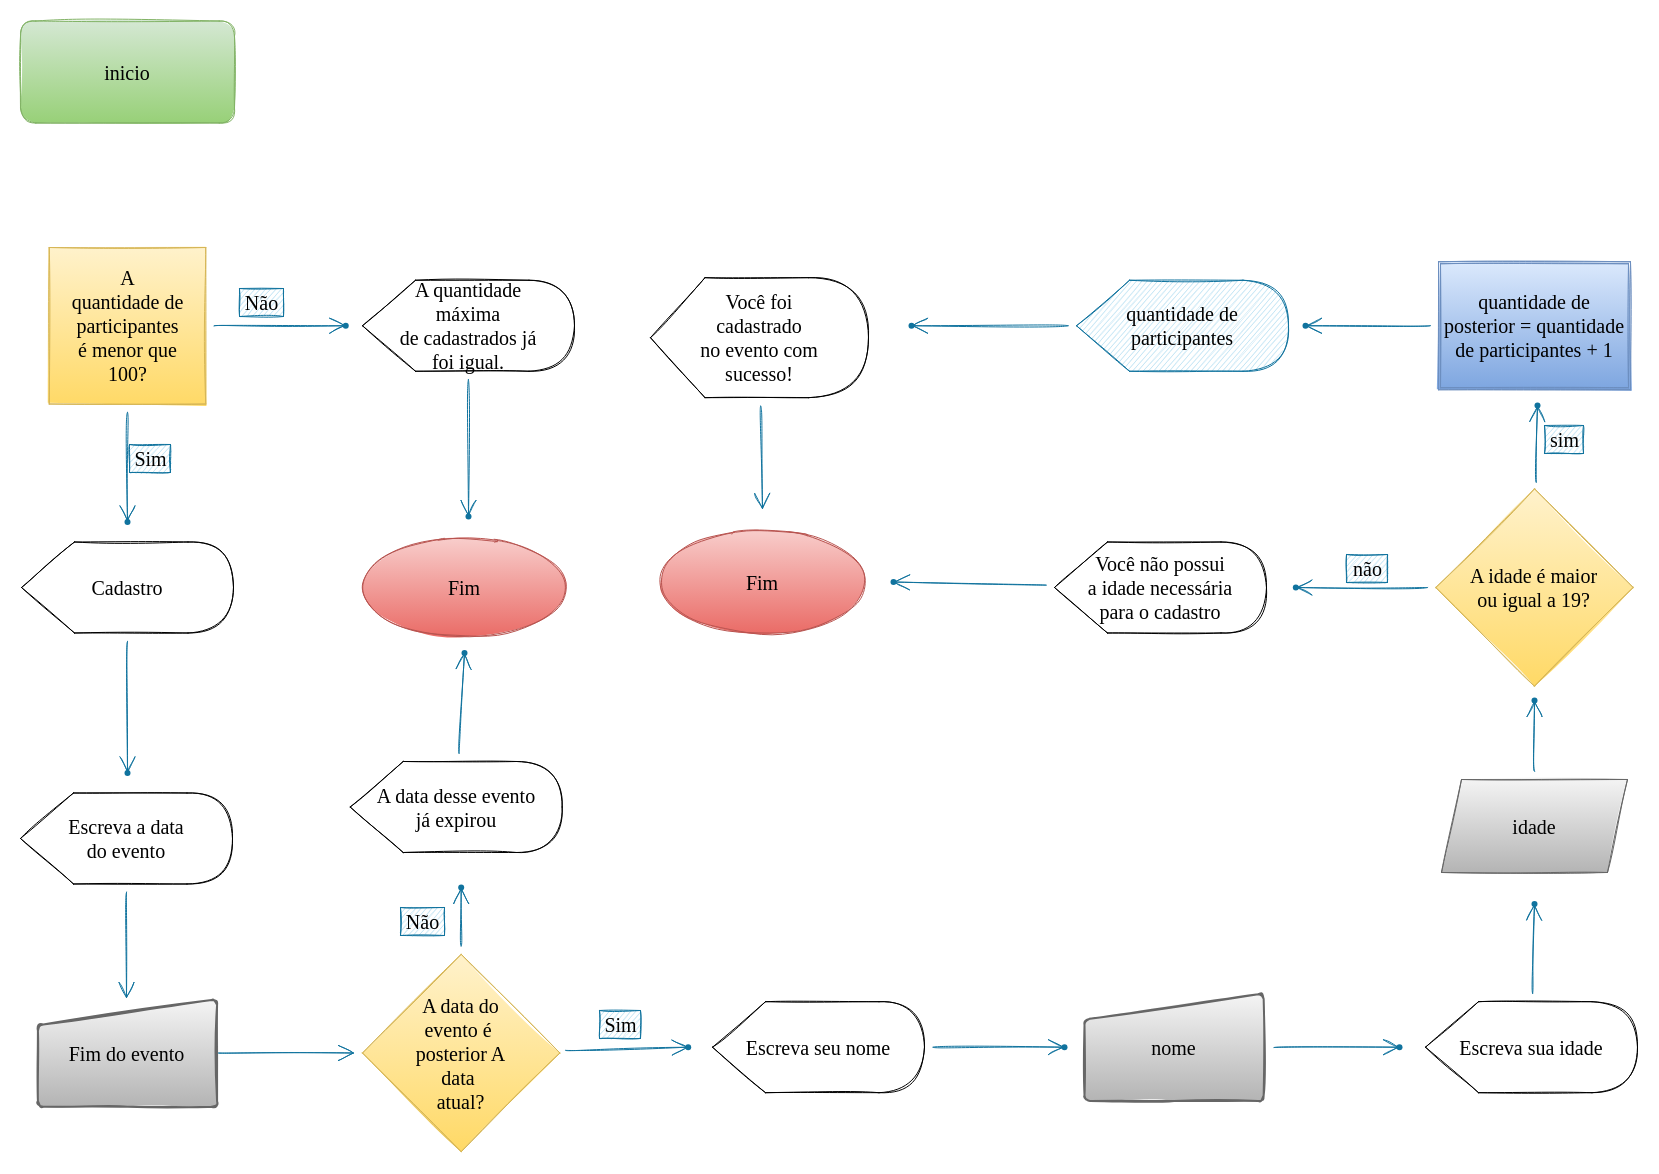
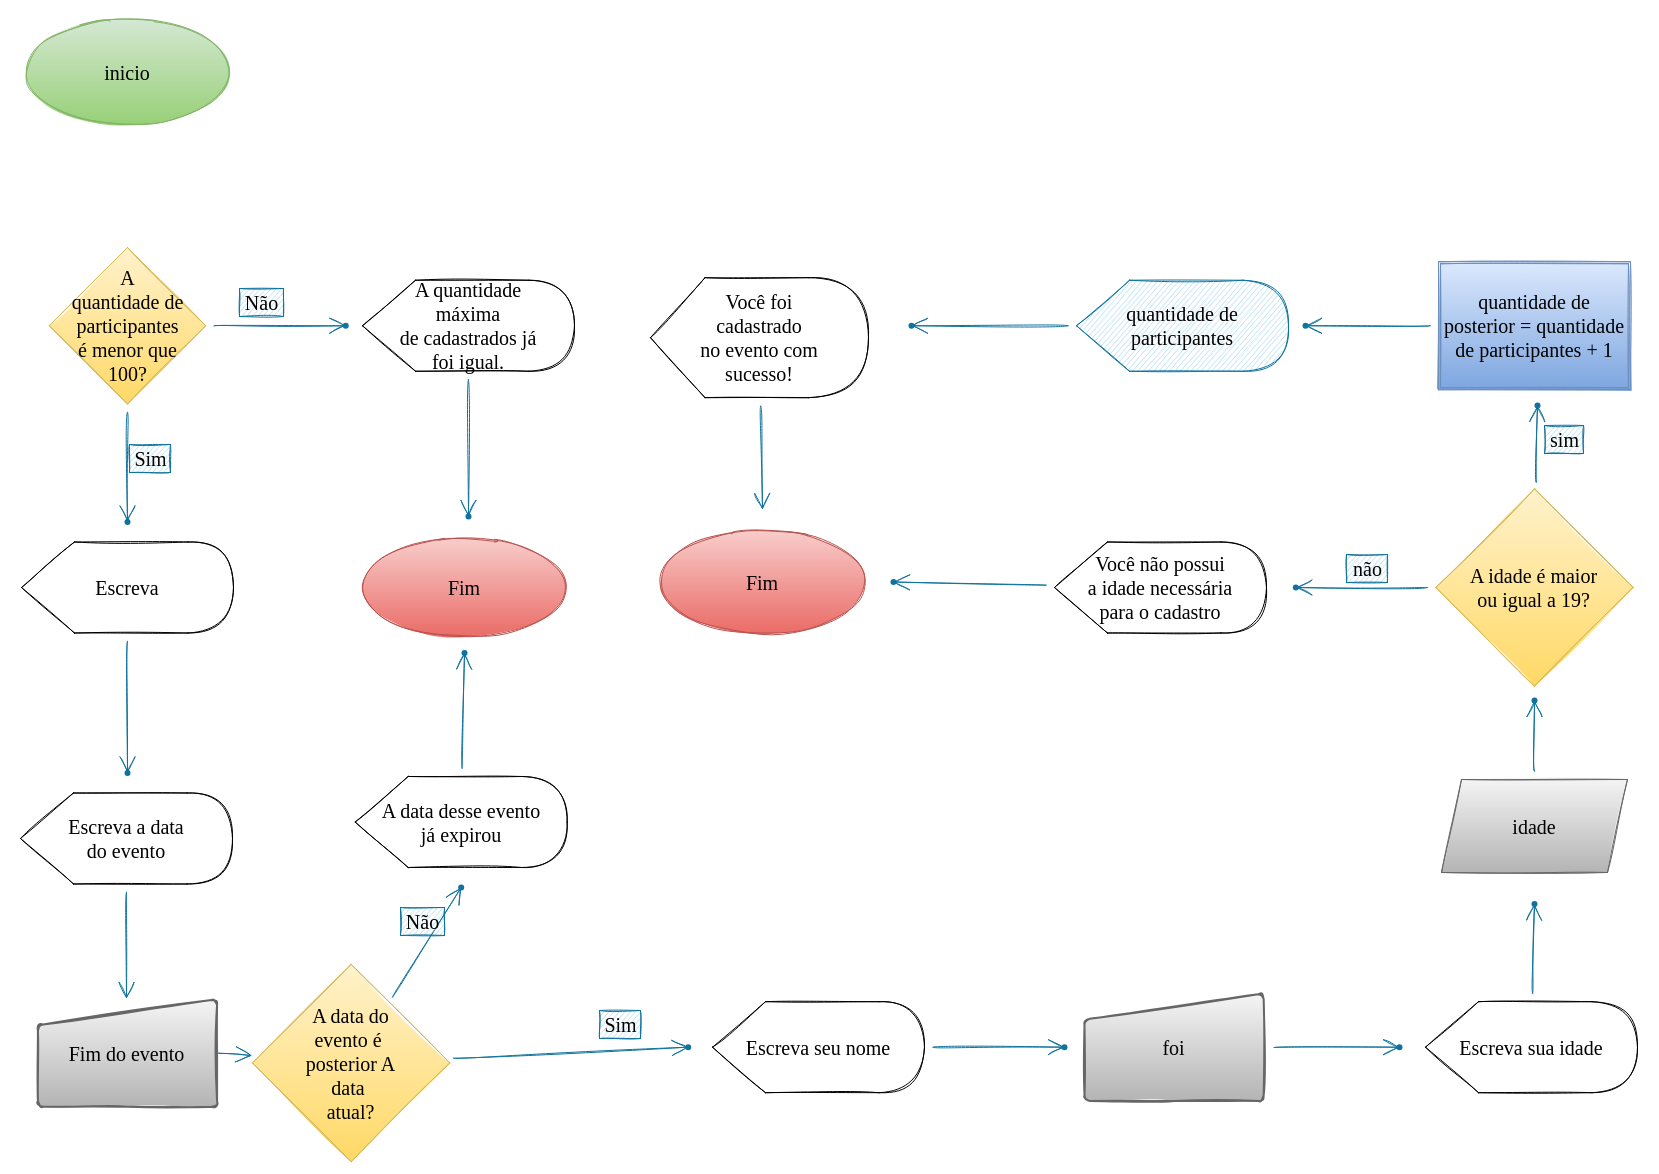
node "inicio": shape rounded rectangle -> ellipse
node "A quantidade de participantes é menor que 100?": shape rectangle -> diamond
node "Cadastro": label "Cadastro" -> "Escreva"
node "A data desse evento já expirou": moved (456, 807) -> (461, 822)
node "nome": label "nome" -> "foi"
node "A data do evento é posterior A data atual?": moved (461, 1053) -> (351, 1063)
